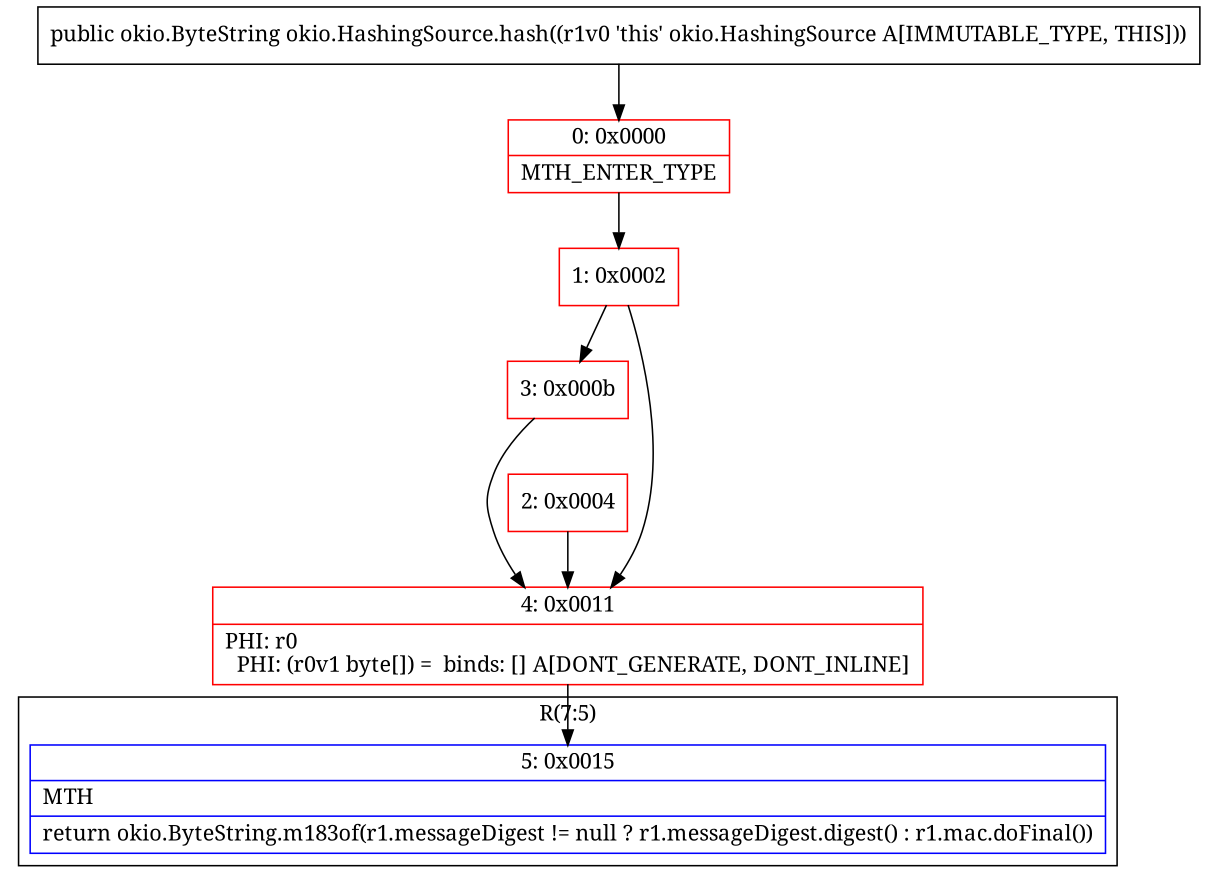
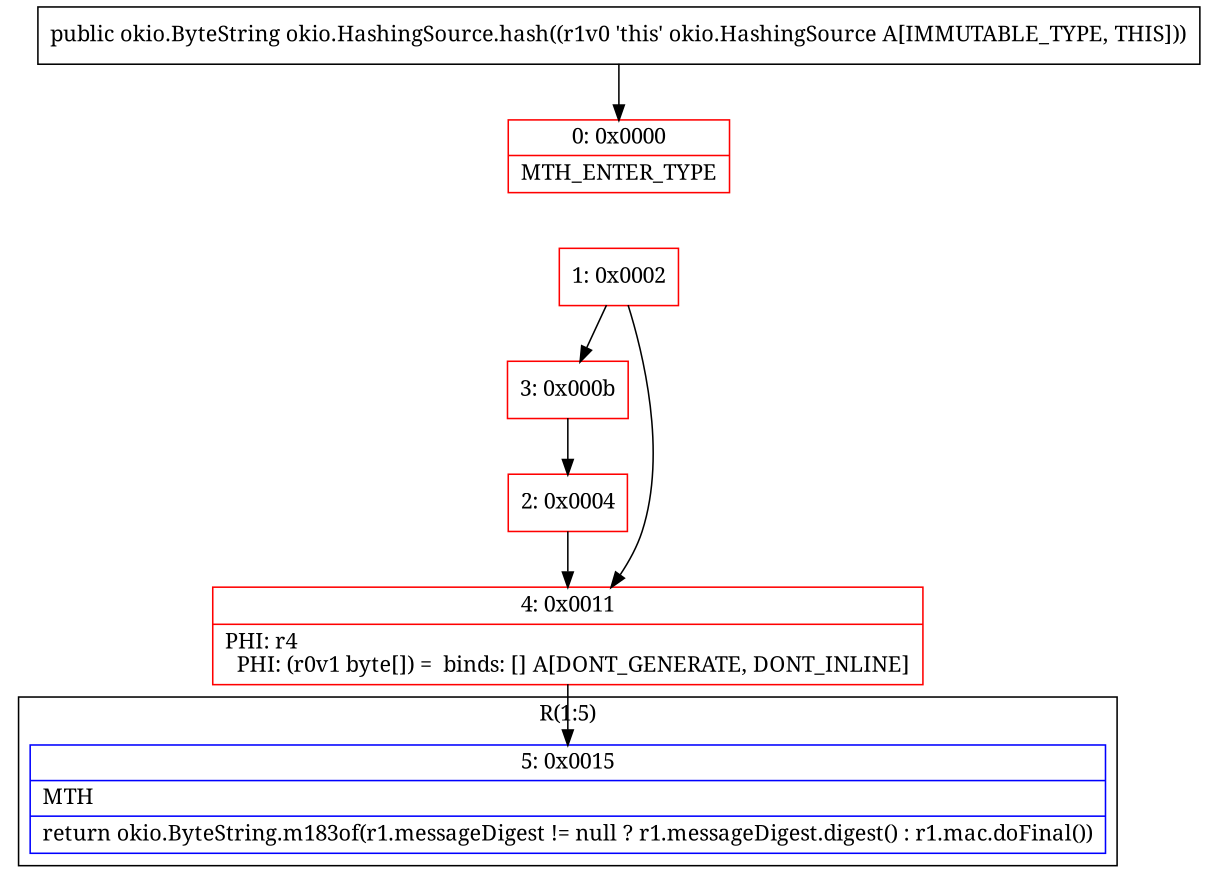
edge "0: 0x0000" -> "1: 0x0002": removed
edge "3: 0x000b" -> "4: 0x0011": now "3: 0x000b" -> "2: 0x0004"
node "4: 0x0011": text "PHI: r0" -> "PHI: r4"
cluster "R(7:5)": label "R(7:5)" -> "R(1:5)"
